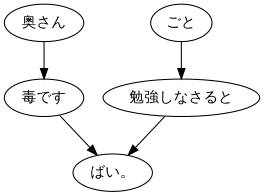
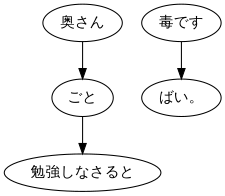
edge "奥さん" -> "毒です": now "奥さん" -> "ごと"
edge "勉強しなさると" -> "ばい。": removed
